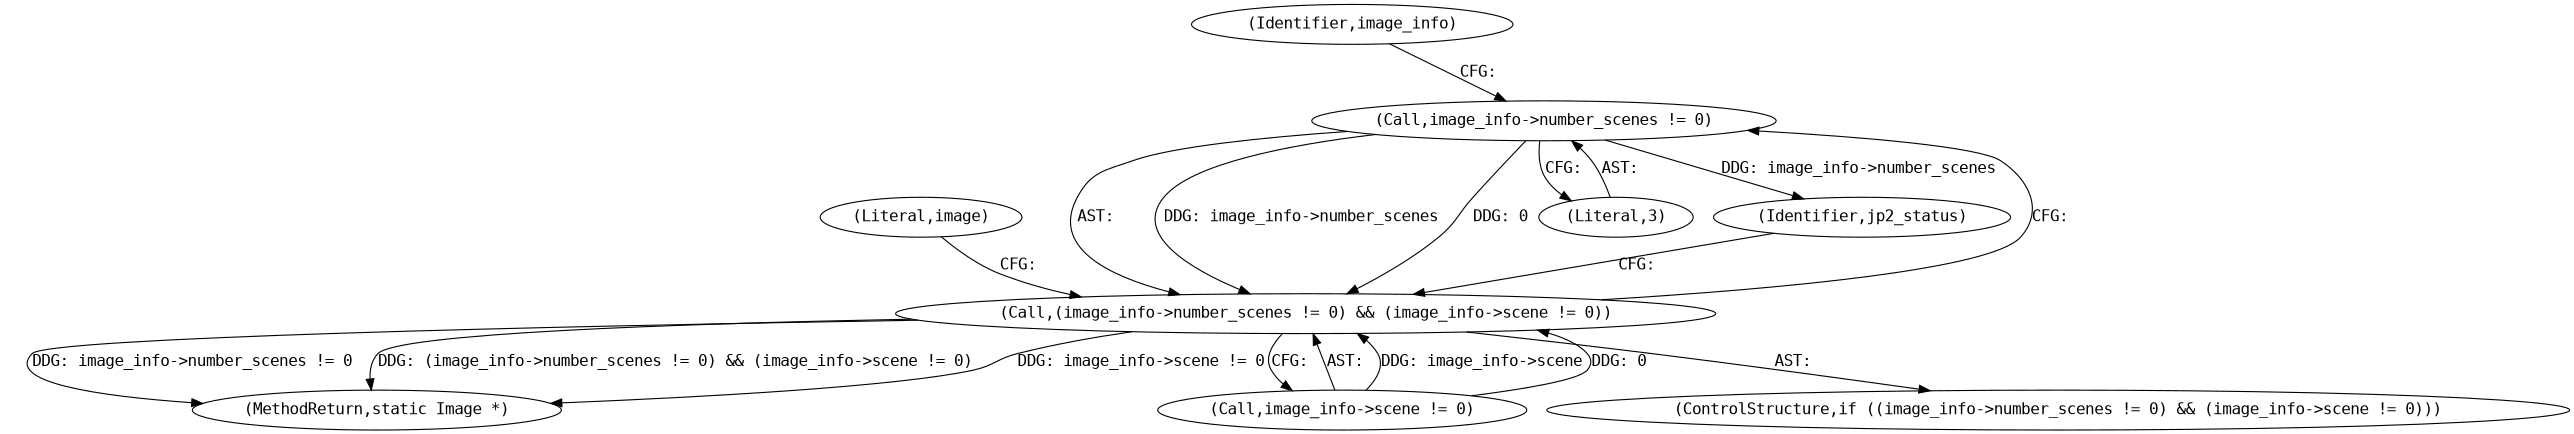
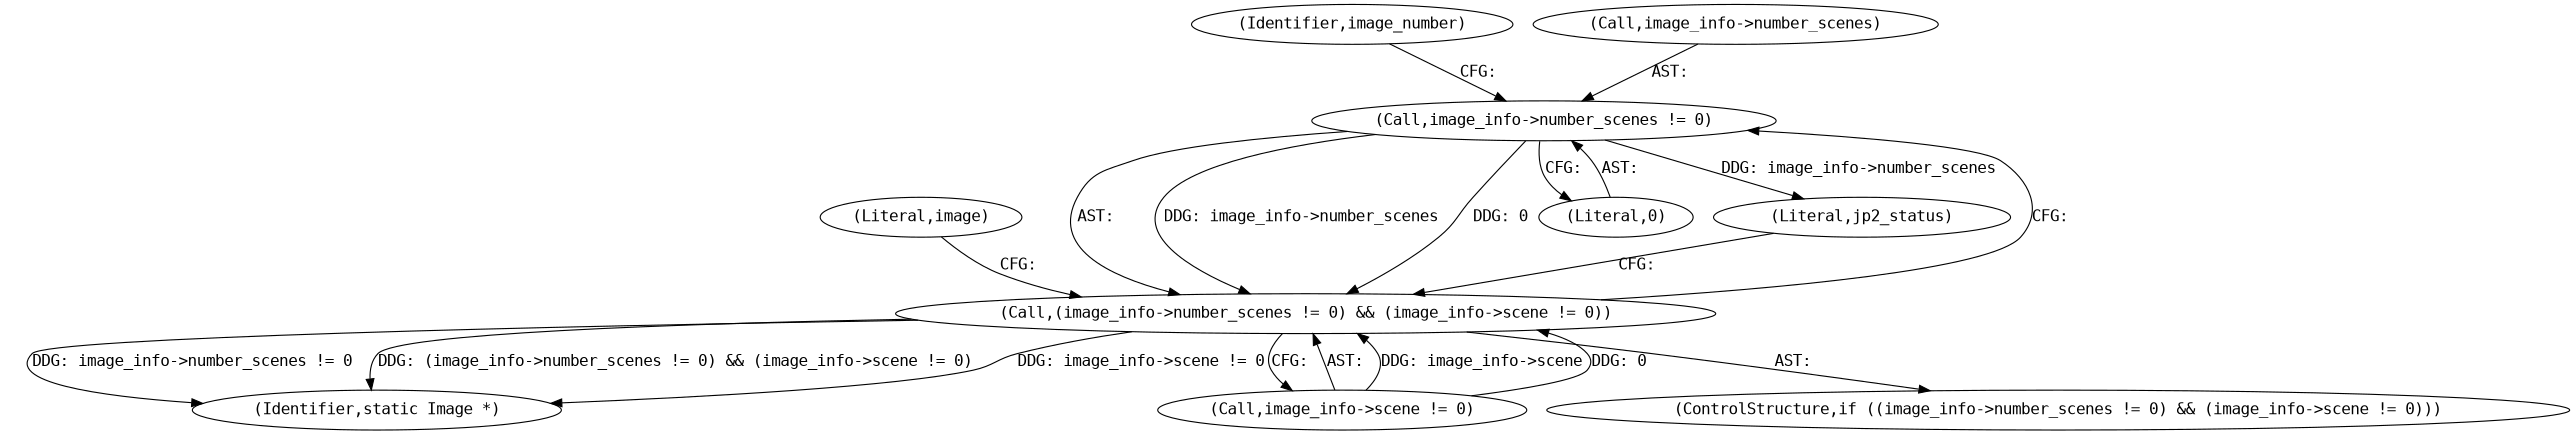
node "(Identifier,image_info)": label "(Identifier,image_info)" -> "(Identifier,image_number)"
node "(Call,image_info->number_scenes)": added
node "(Literal,3)": label "(Literal,3)" -> "(Literal,0)"
node "(Identifier,jp2_status)": label "(Identifier,jp2_status)" -> "(Literal,jp2_status)"
node "(MethodReturn,static Image *)": label "(MethodReturn,static Image *)" -> "(Identifier,static Image *)"
